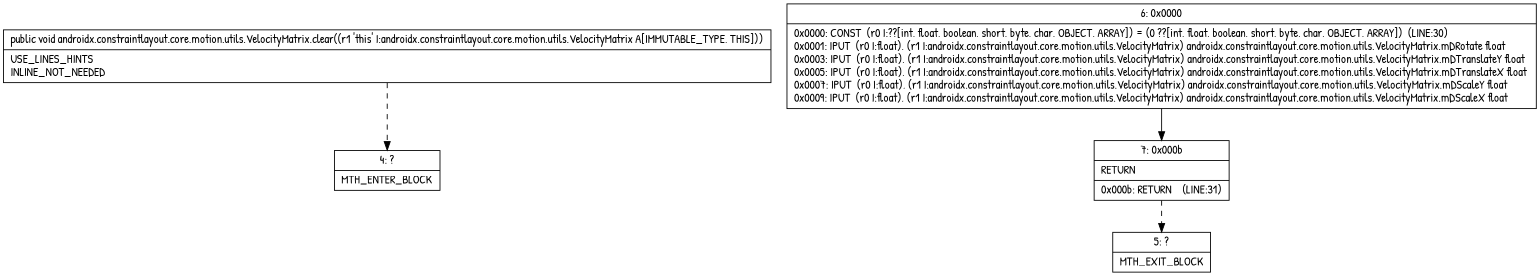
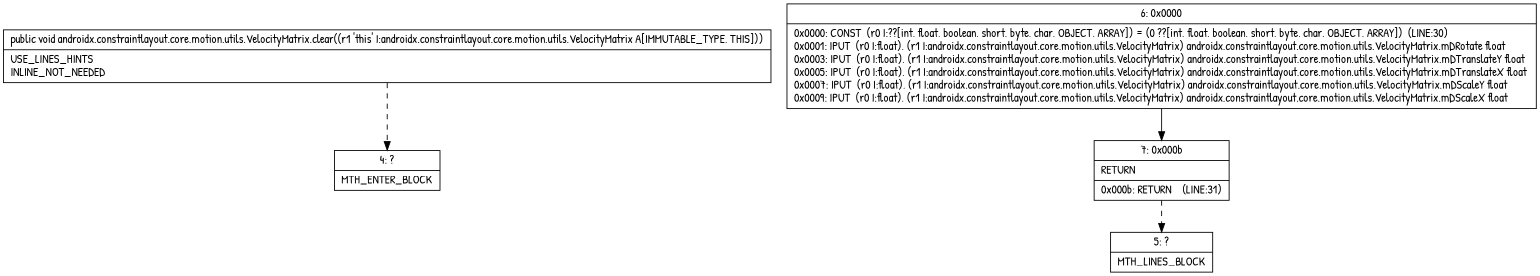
node "5: ?": text "MTH_EXIT_BLOCK" -> "MTH_LINES_BLOCK"
